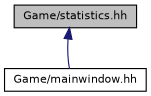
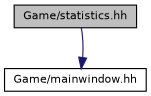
edge "Game/mainwindow.hh" -> "Game/statistics.hh": reversed
